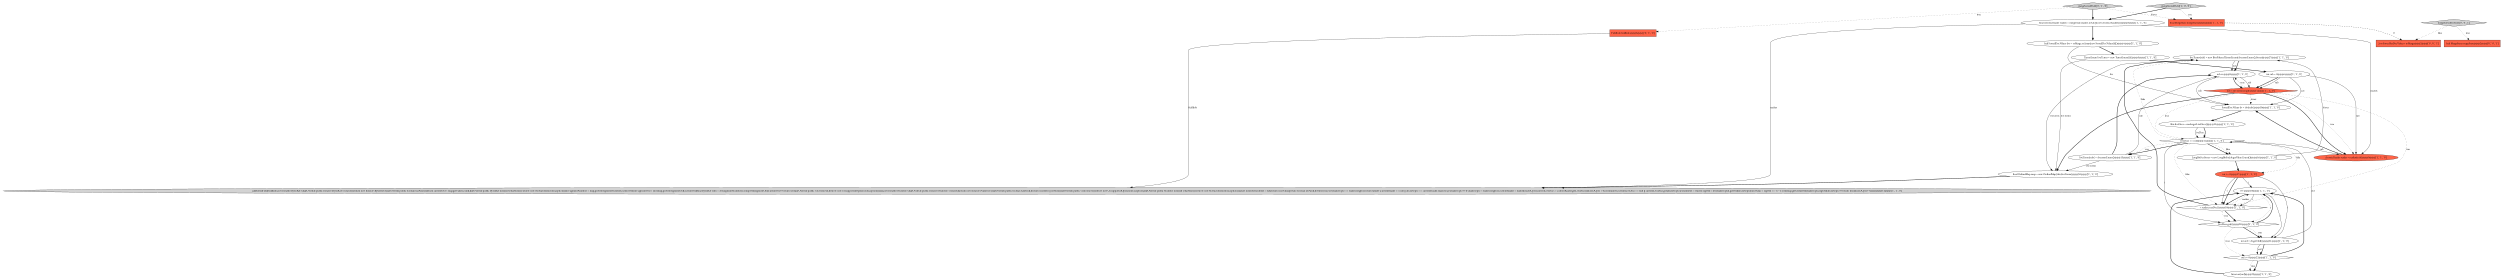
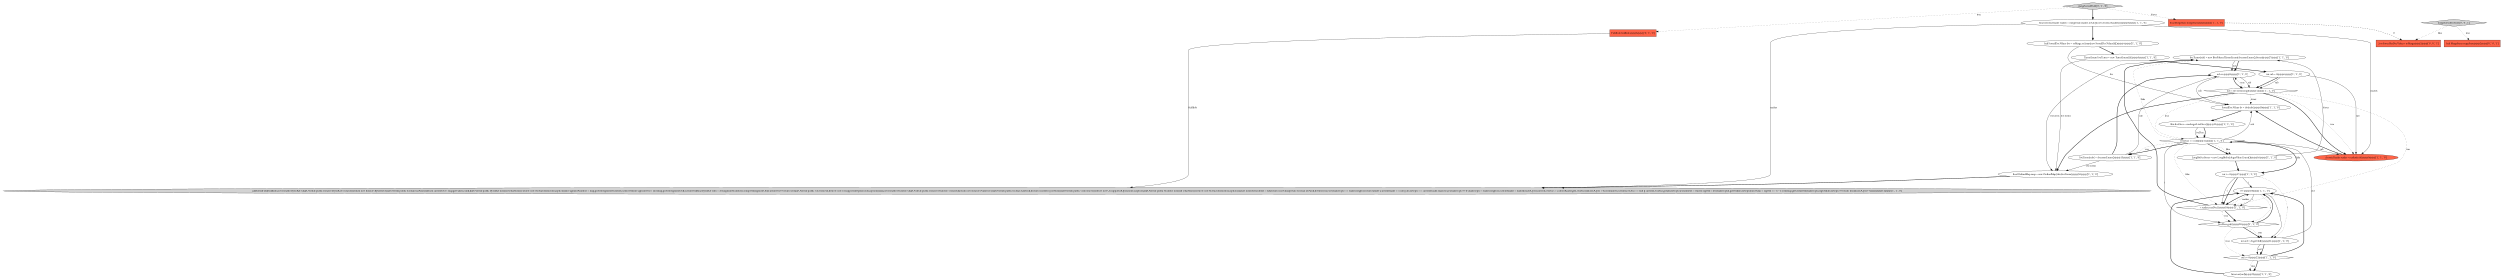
node "mergeSortedField['1', '0', '0']": removed
node "sub < liveTerms.length@@@7@@@['1', '1', '0']": fillcolor tomato -> white
edge "int sub = 0@@@6@@@['1', '1', '0']" -> "SortedDocValues dv = dvs(sub(@@@10@@@['1', '1', '0']": now "liveDocs == null@@@12@@@['1', '1', '0']" -> "SortedDocValues dv = dvs(sub(@@@10@@@['1', '1', '0']"
edge "liveDocs == null@@@12@@@['1', '1', '0']" -> "int i = 0@@@17@@@['1', '1', '0']": style dotted -> bold
node "int i = 0@@@17@@@['1', '1', '0']": fillcolor tomato -> white
edge "int i = 0@@@17@@@['1', '1', '0']" -> "int ord = dv.getOrd(i)@@@21@@@['1', '1', '0']": style solid -> dotted
